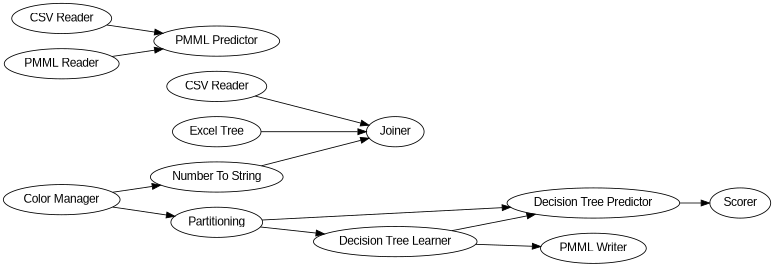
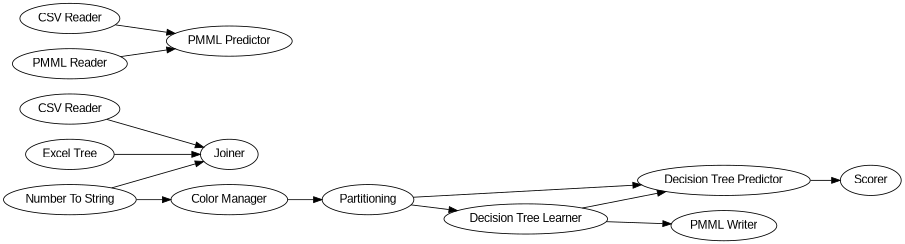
edge "Color Manager" -> "Number To String": reversed
